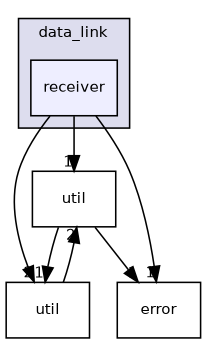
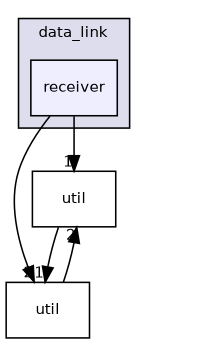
node "error": removed
